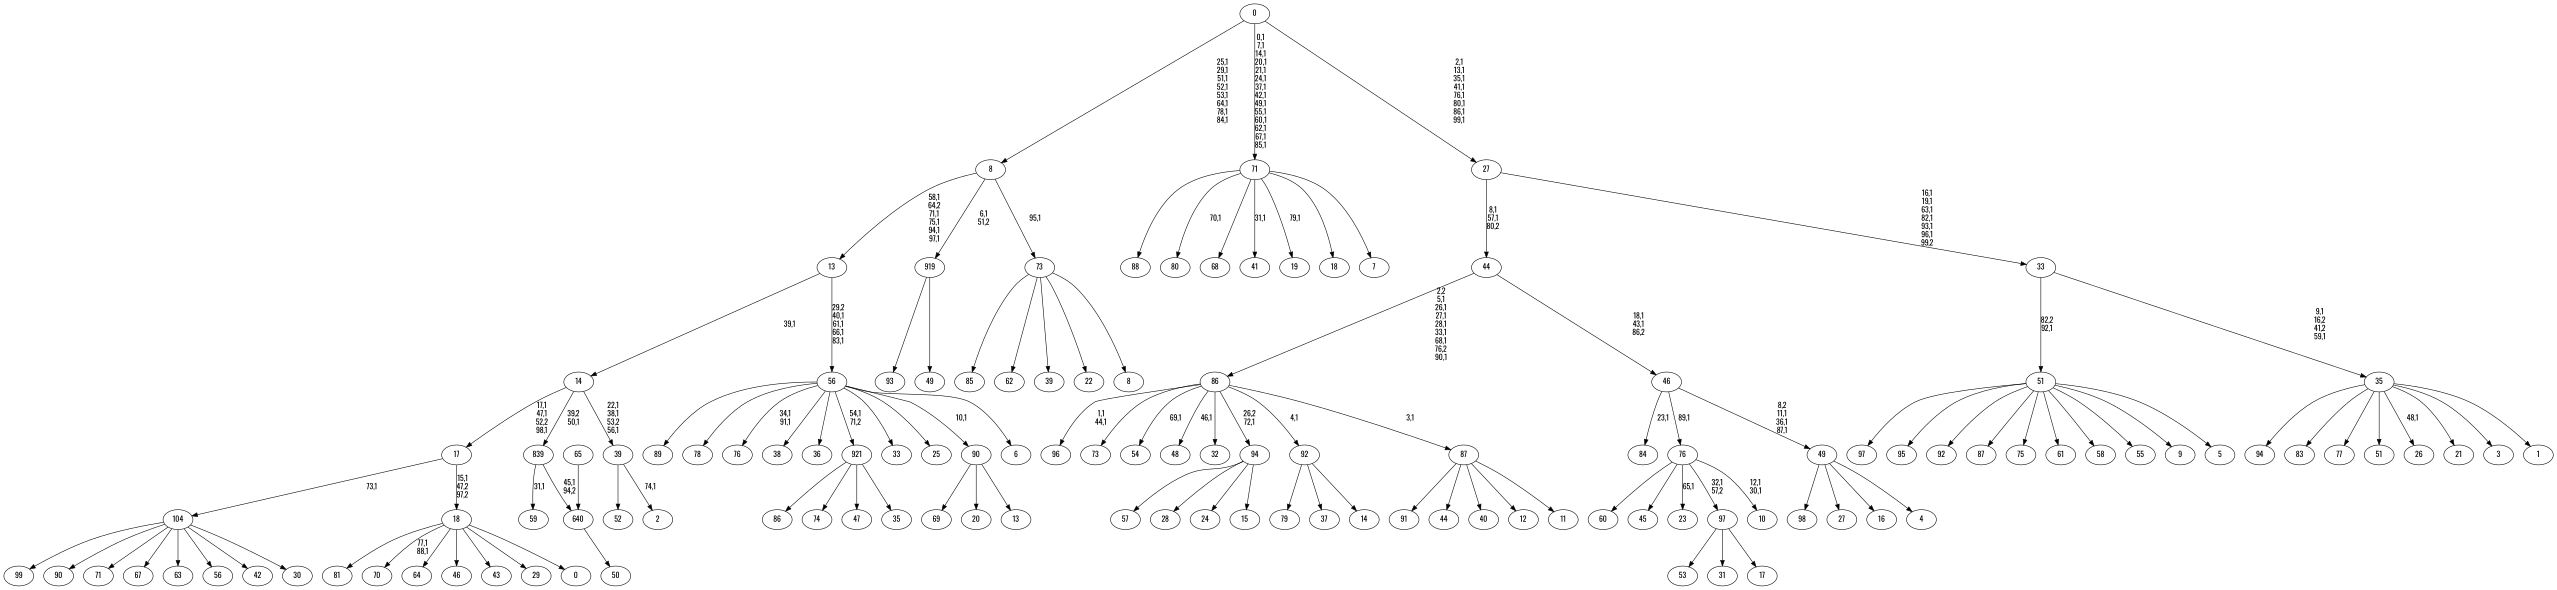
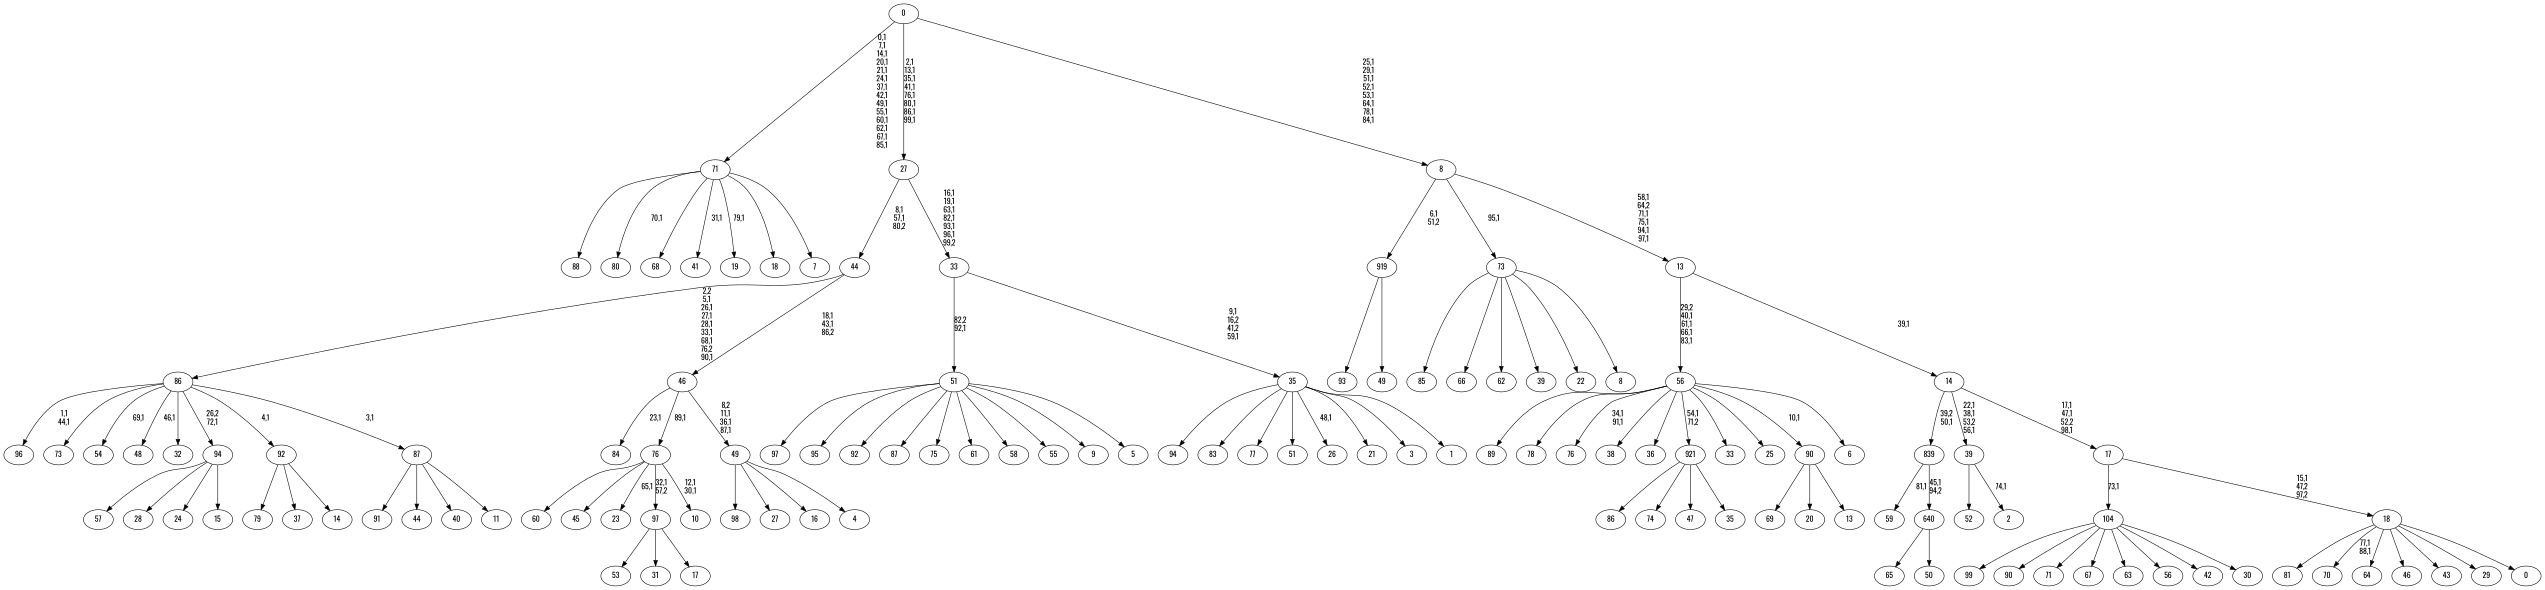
node "66": added
edge "65" -> "640": reversed
edge "839" -> "59": label "31,1" -> "81,1"
node "12": removed
